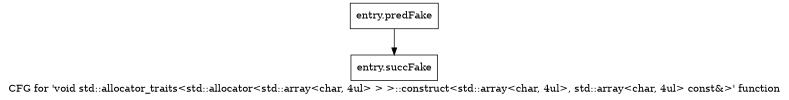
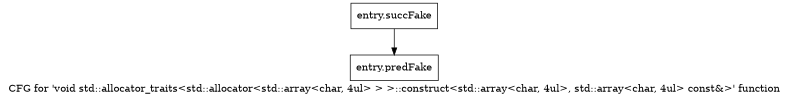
edge "entry.predFake" -> "entry.succFake": reversed
